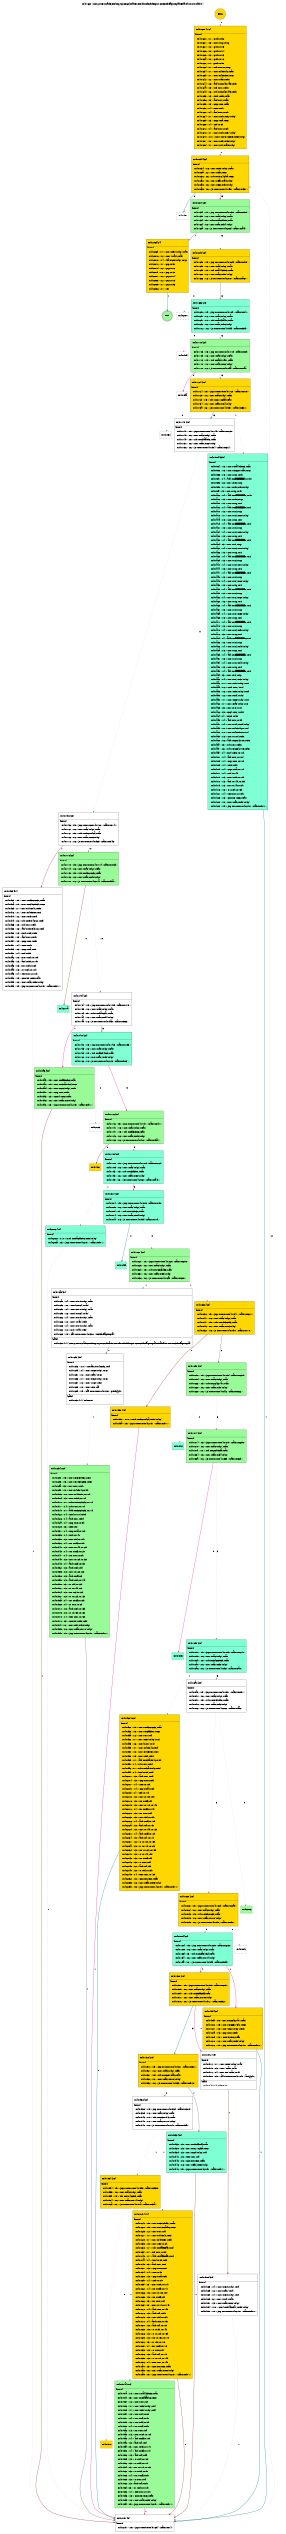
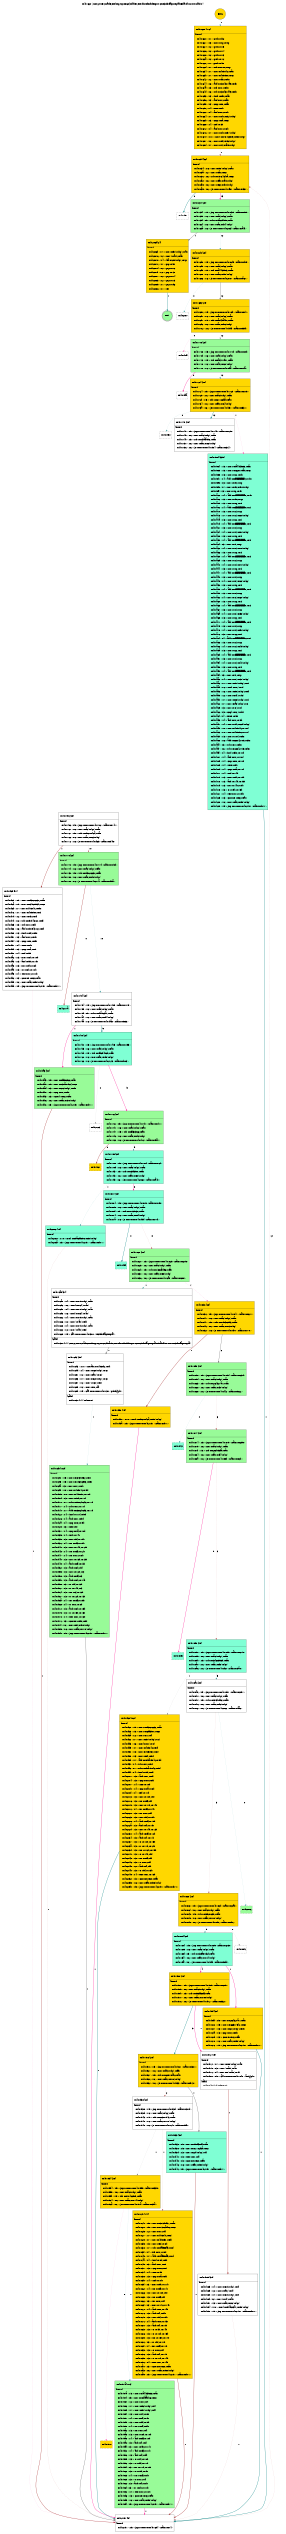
node "0x4016ec [28]": fillcolor aquamarine -> gold
edge "0x401740 [28]" -> "0x40175c [28]": removed, label "11"
